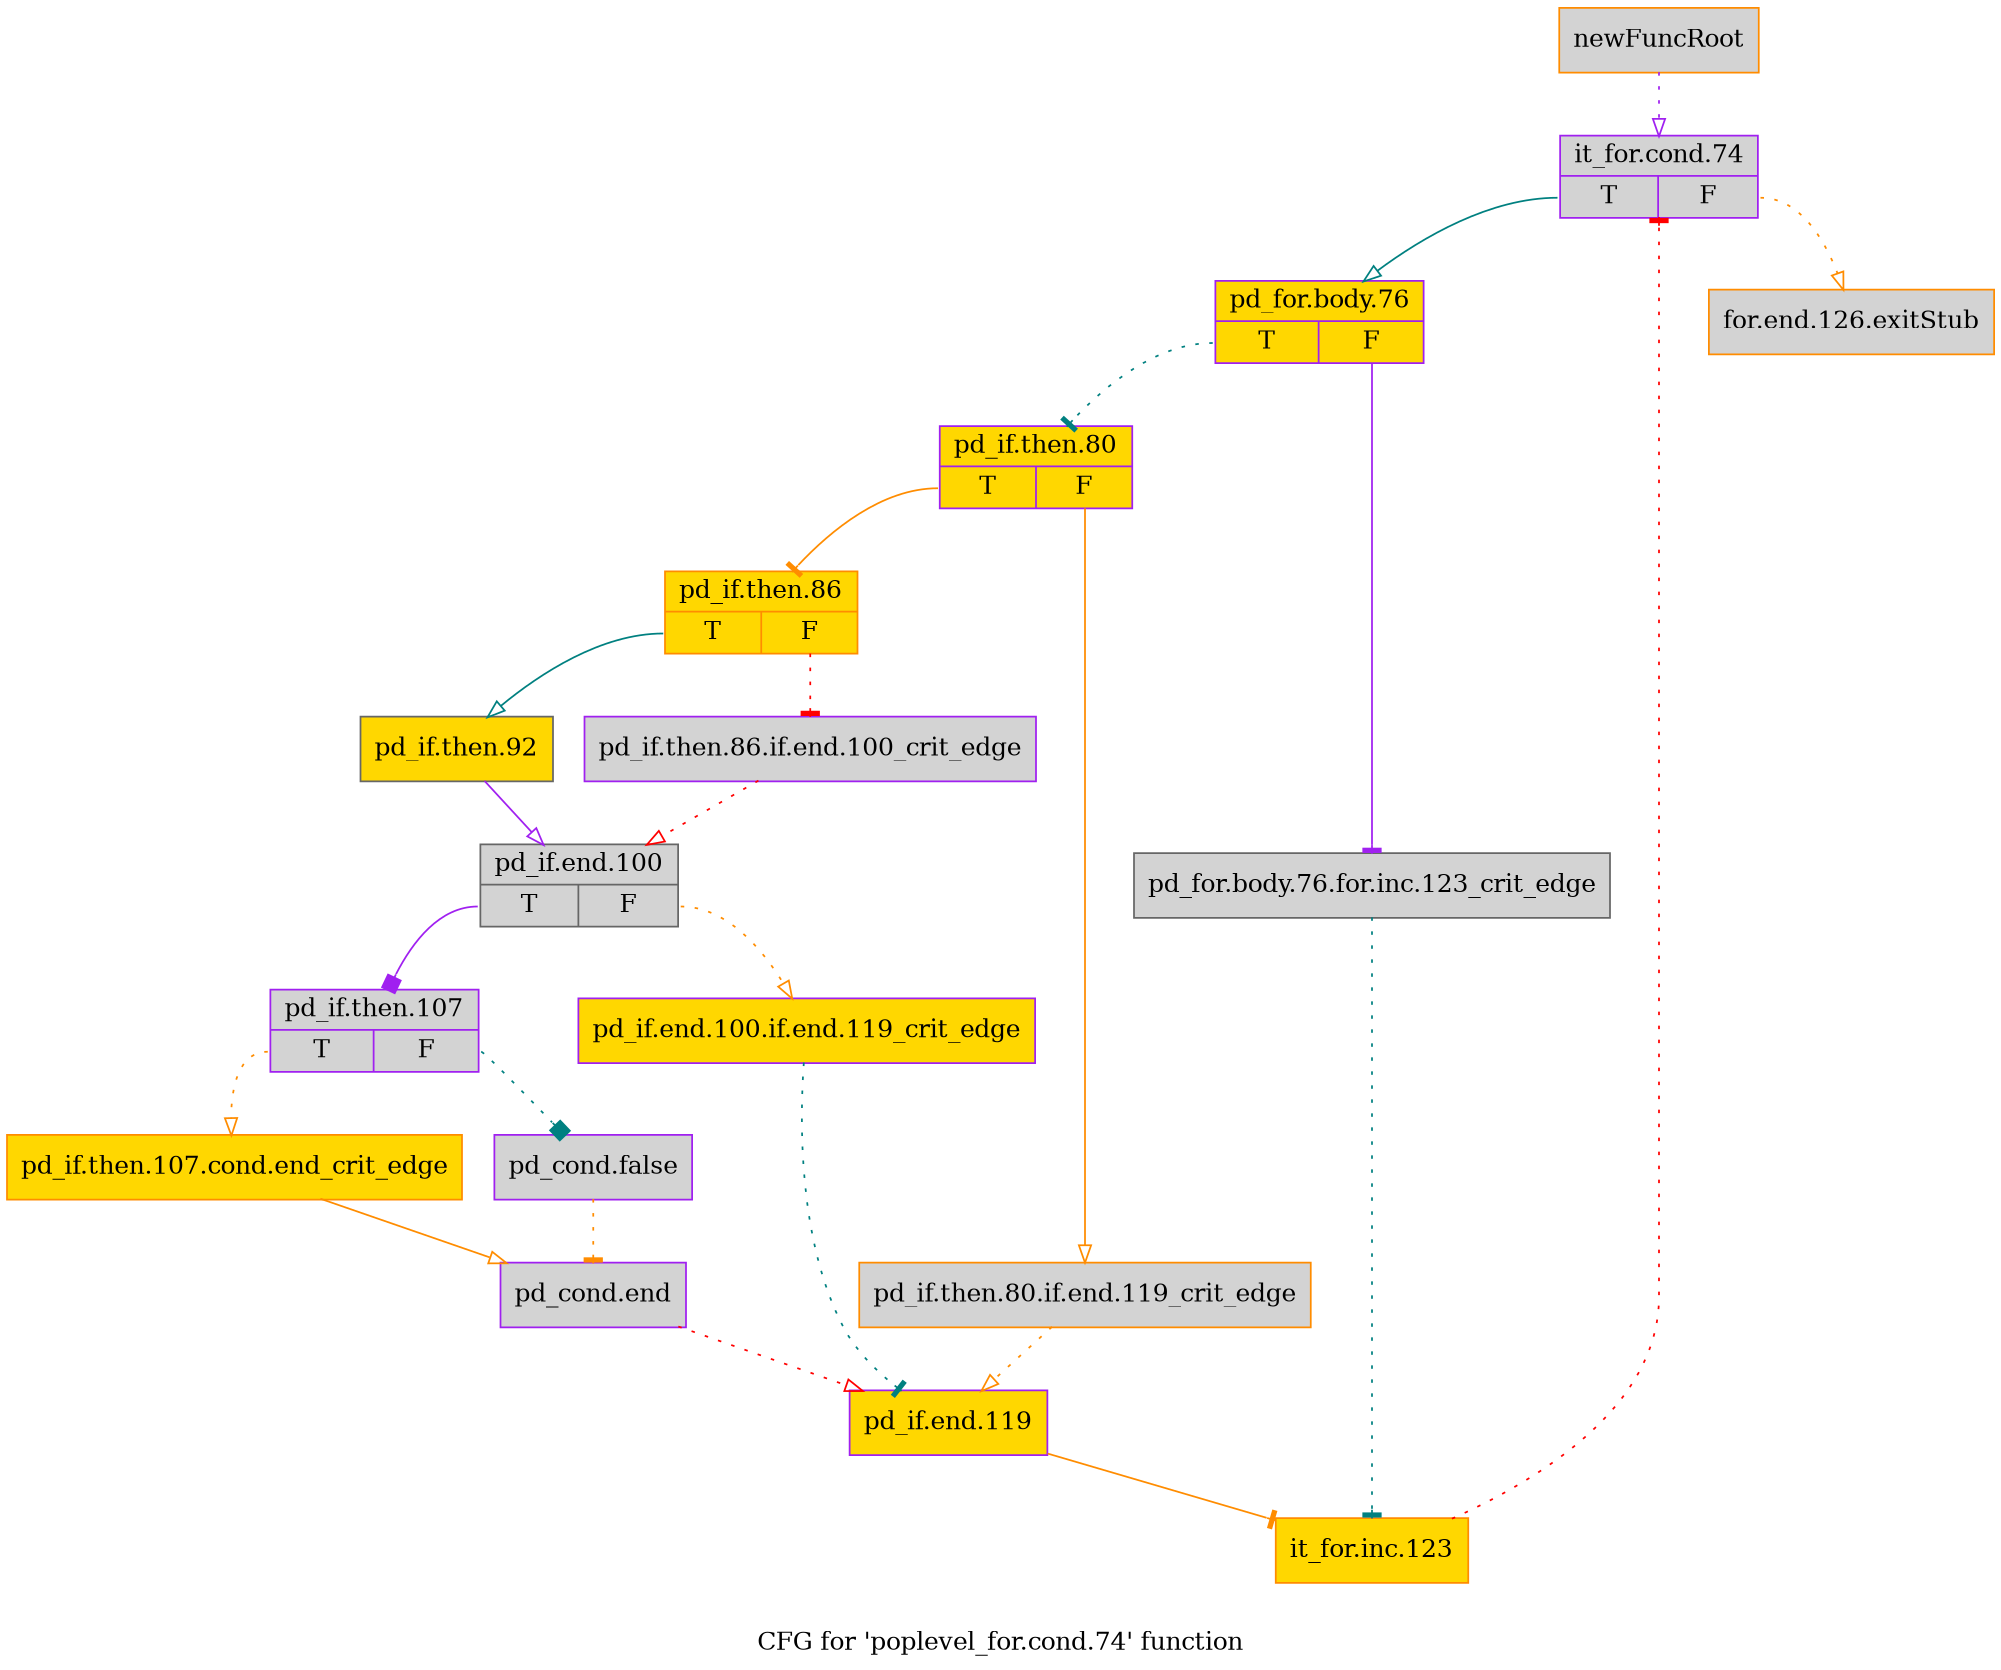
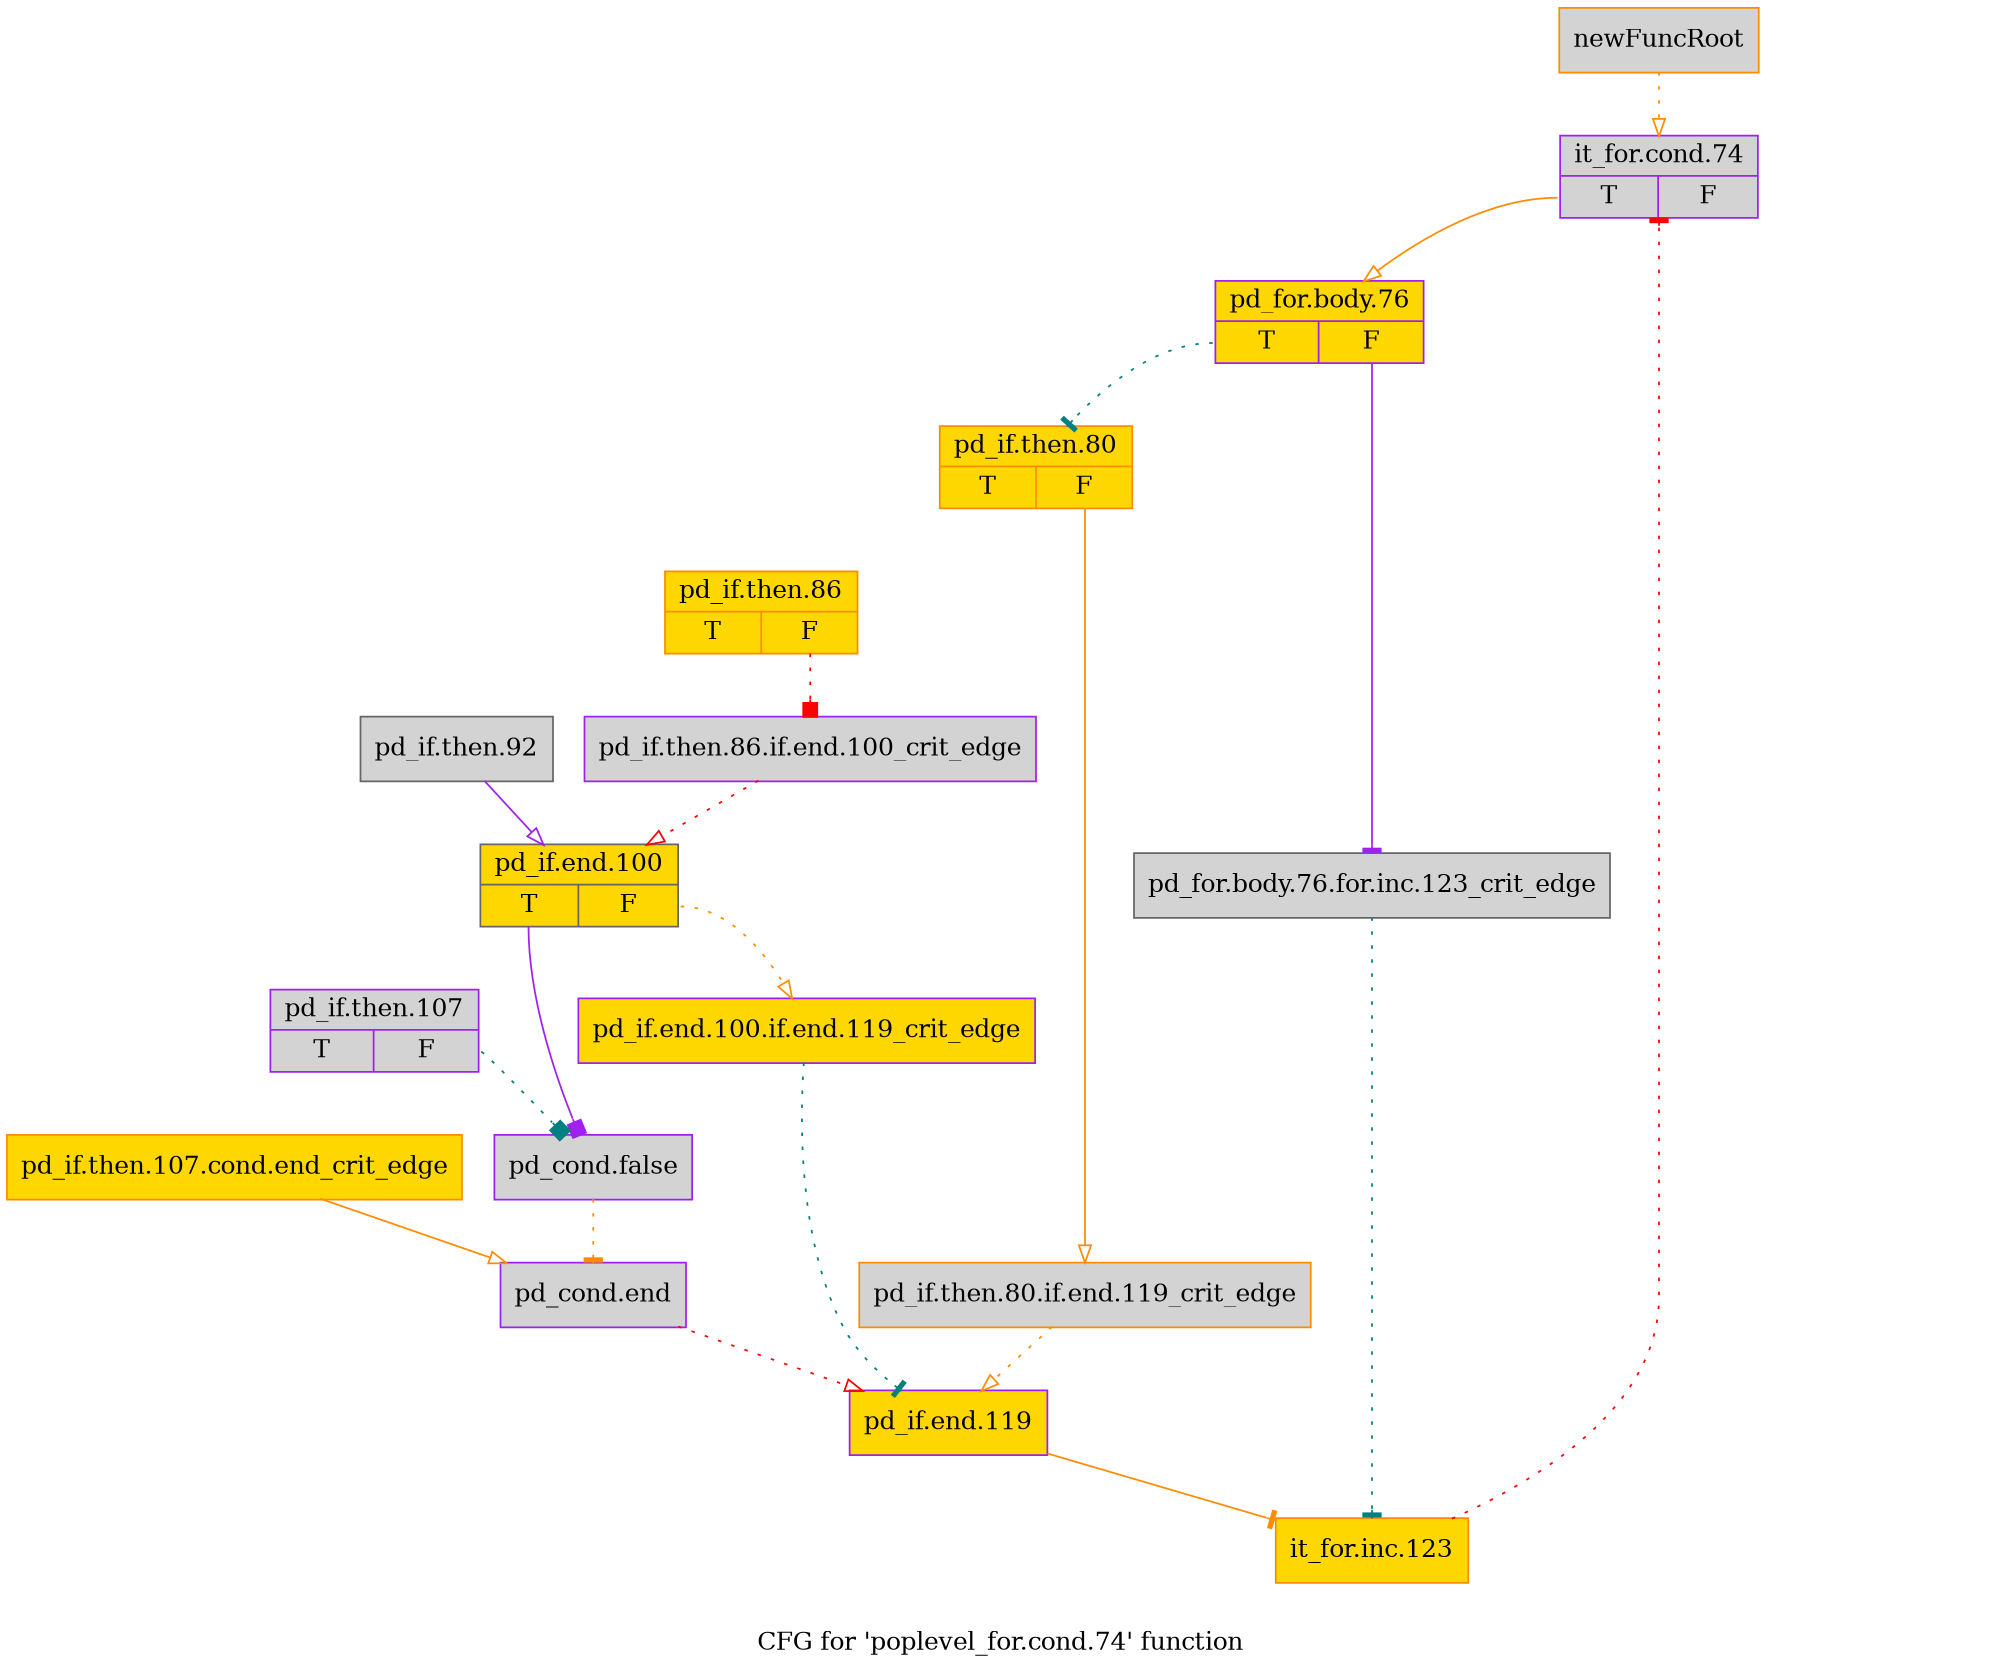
edge "newFuncRoot" -> "it_for.cond.74": color purple -> darkorange
edge "it_for.cond.74" -> "pd_for.body.76": color teal -> darkorange
node "for.end.126.exitStub": removed
node "pd_if.then.80": color purple -> darkorange
edge "pd_if.then.80" -> "pd_if.then.86": removed
edge "pd_if.then.86" -> "pd_if.then.92": removed
edge "pd_if.then.86" -> "pd_if.then.86.if.end.100_crit_edge": arrowhead tee -> box
node "pd_if.then.92": fillcolor gold -> lightgrey
node "pd_if.end.100": fillcolor lightgrey -> gold
edge "pd_if.end.100" -> "pd_if.then.107": now "pd_if.end.100" -> "pd_cond.false"
edge "pd_if.then.107" -> "pd_if.then.107.cond.end_crit_edge": removed
